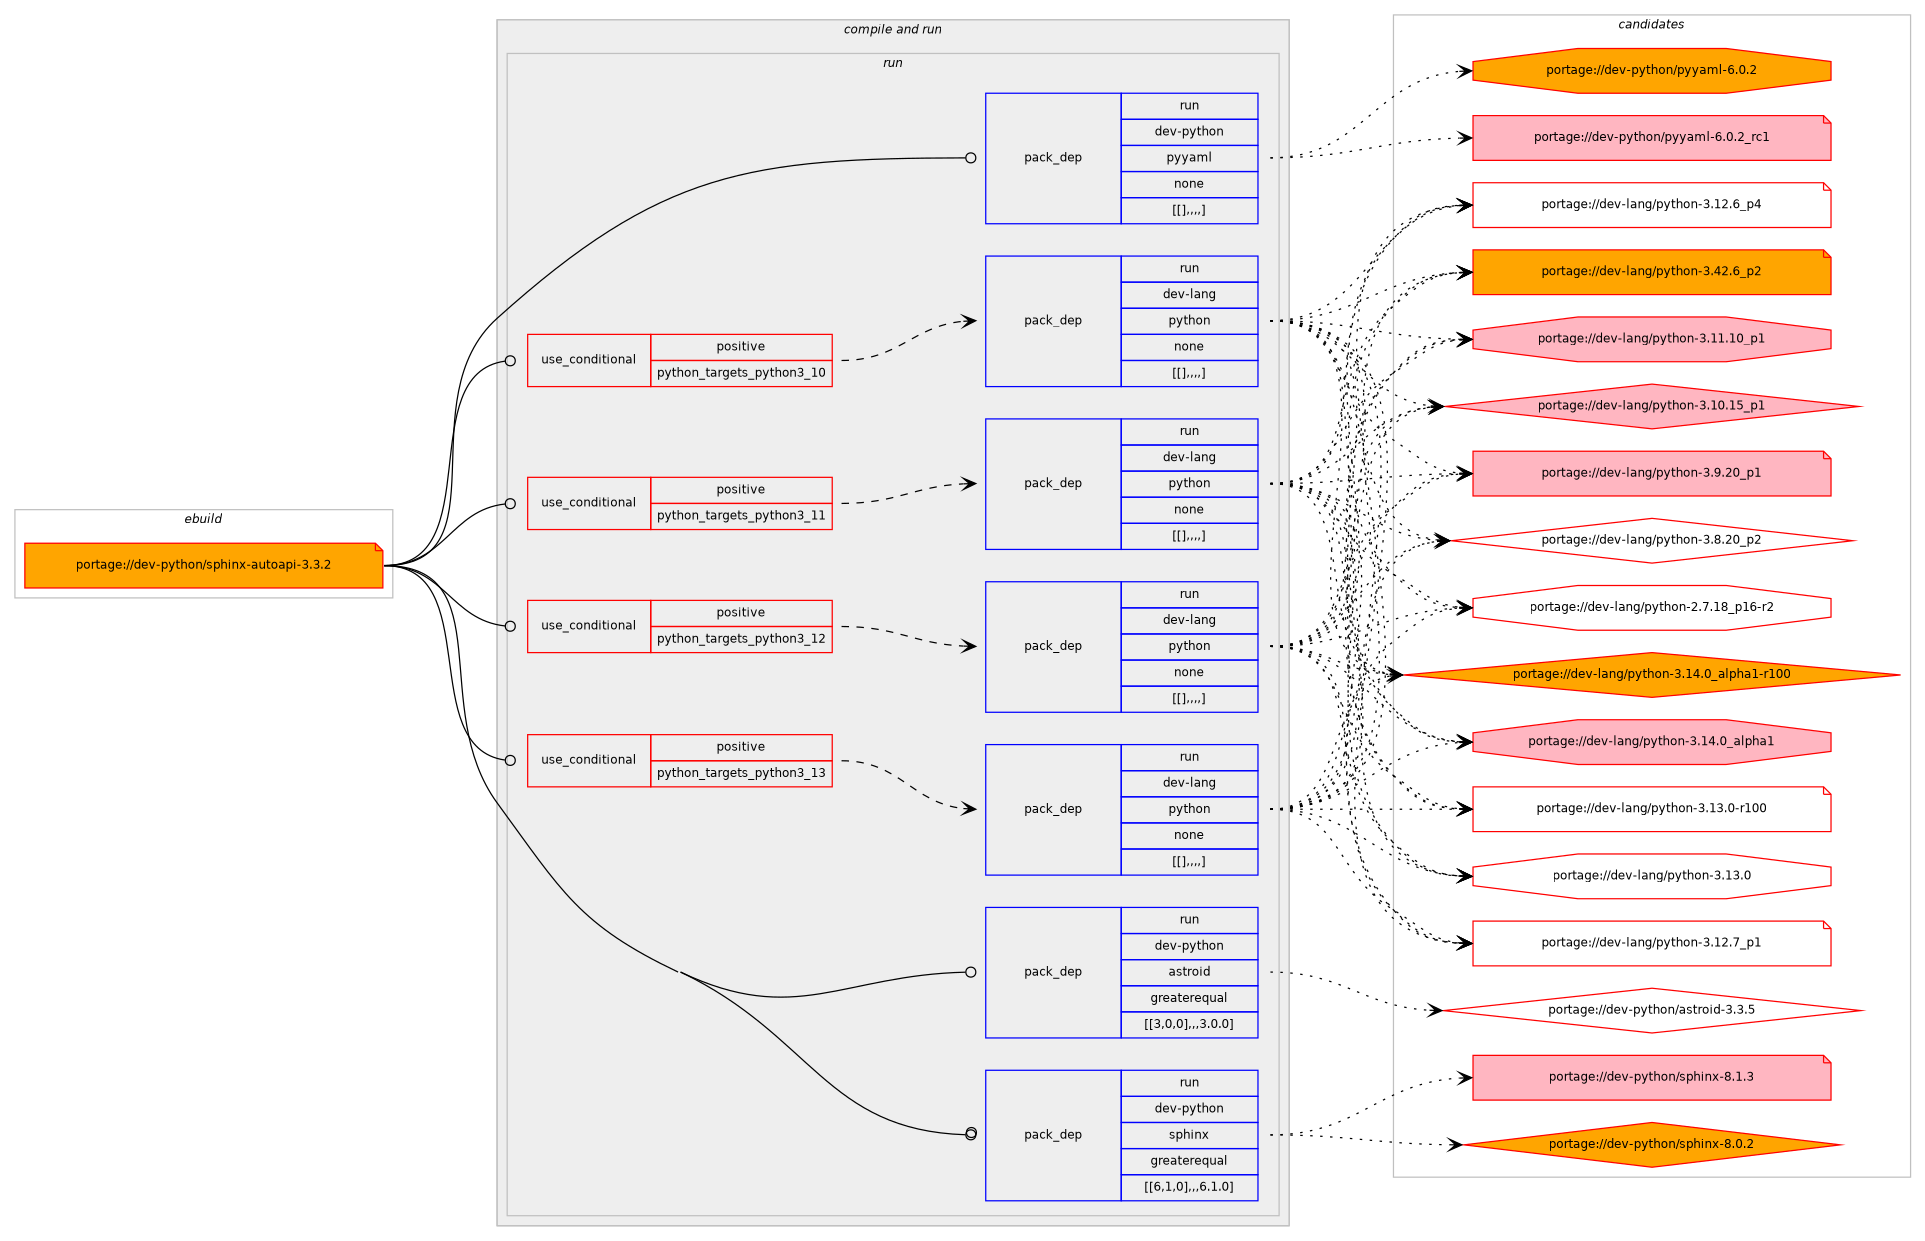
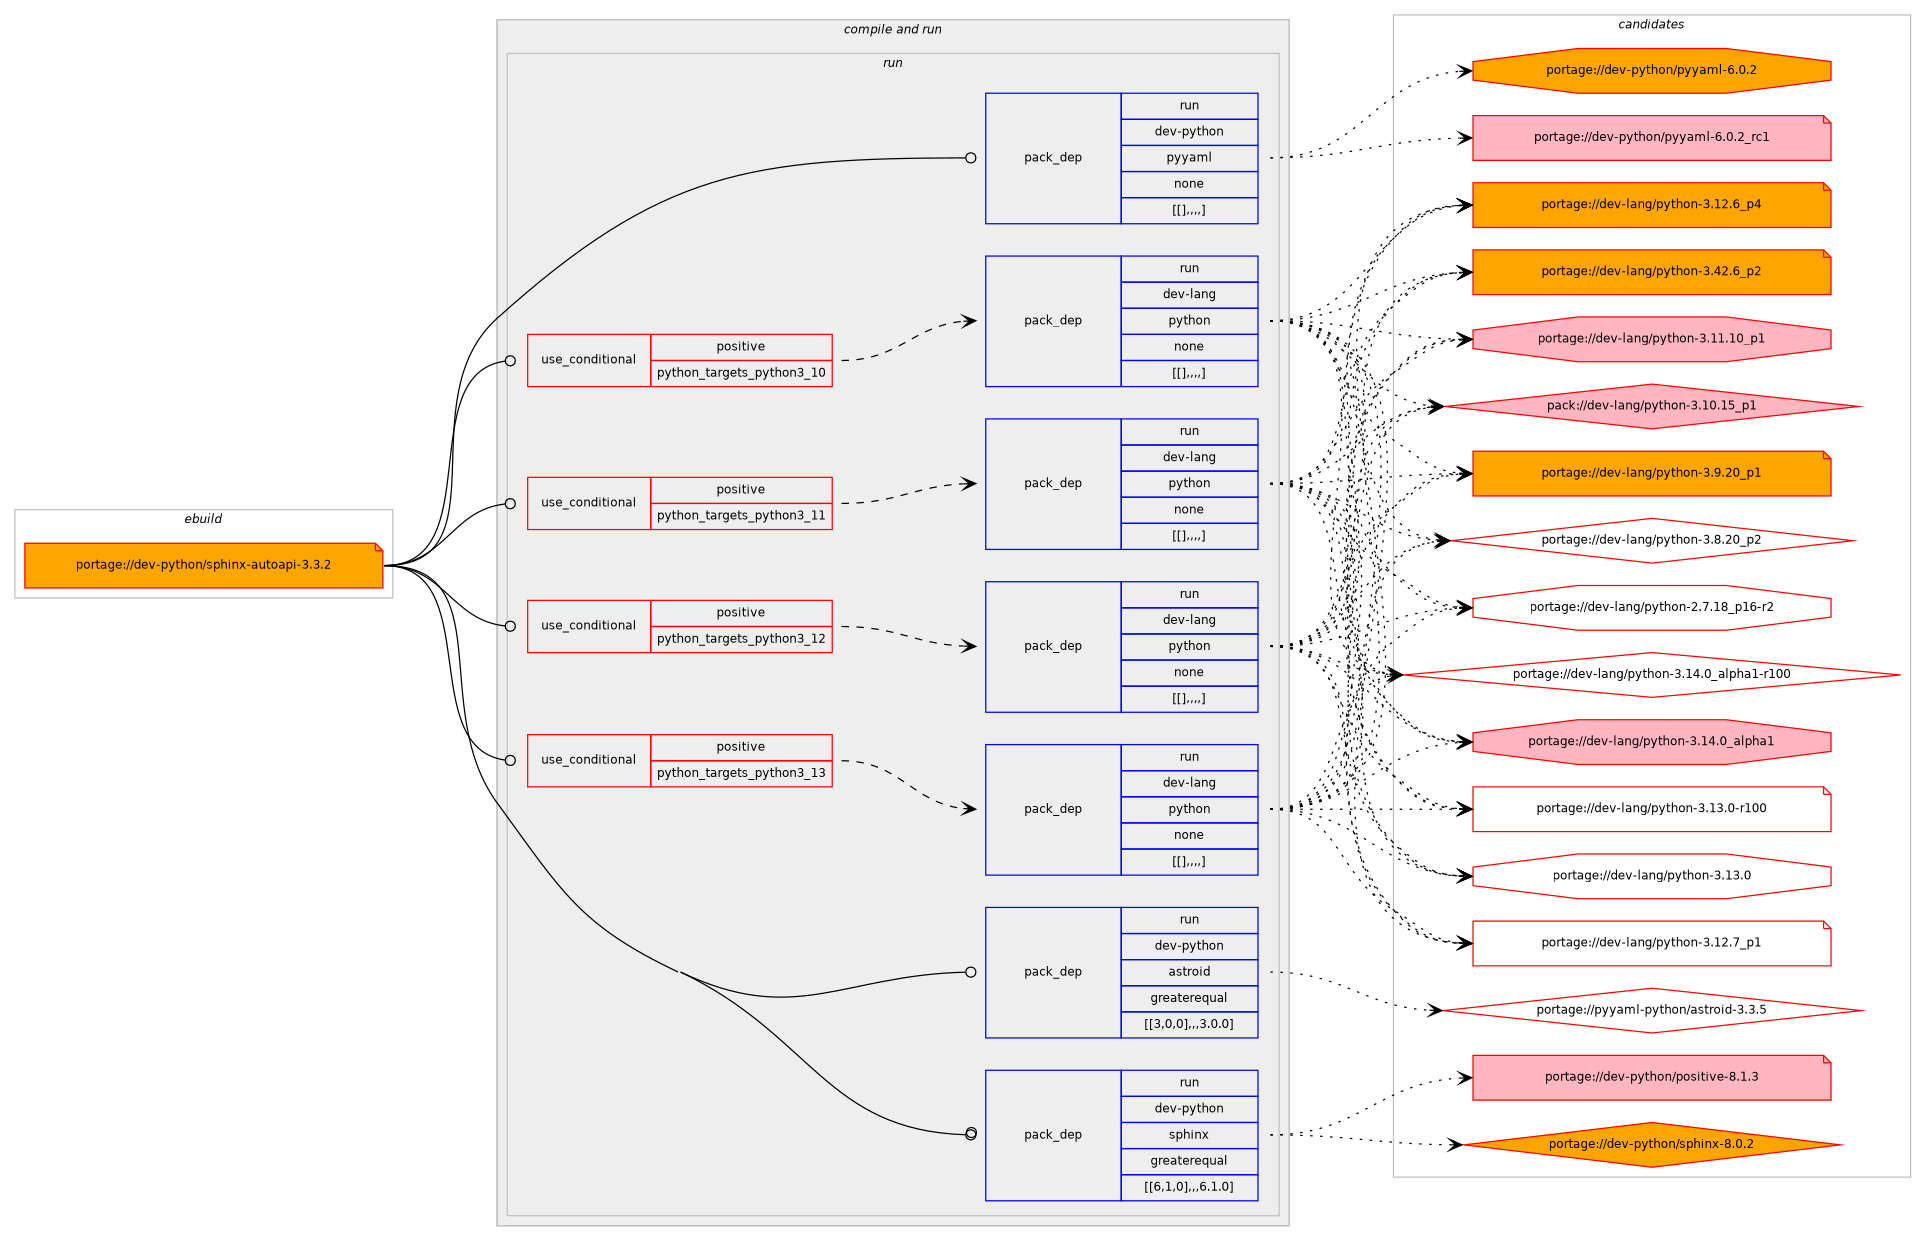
node "portage://dev-lang/python-3.12.6_p4": fillcolor white -> orange
node "portage://dev-lang/python-3.10.15_p1": label "portage://dev-lang/python-3.10.15_p1" -> "pack://dev-lang/python-3.10.15_p1"
node "portage://dev-lang/python-3.9.20_p1": fillcolor lightpink -> orange
node "portage://dev-lang/python-3.14.0_alpha1-r100": fillcolor orange -> white
node "portage://dev-python/astroid-3.3.5": label "portage://dev-python/astroid-3.3.5" -> "portage://pyyaml-python/astroid-3.3.5"
node "portage://dev-python/sphinx-8.1.3": label "portage://dev-python/sphinx-8.1.3" -> "portage://dev-python/positive-8.1.3"
